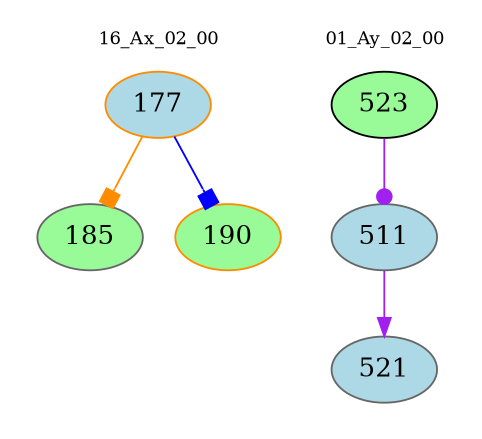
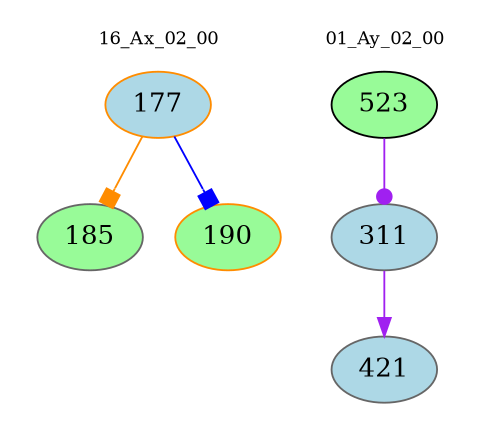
node "511": label "511" -> "311"
node "521": label "521" -> "421"
